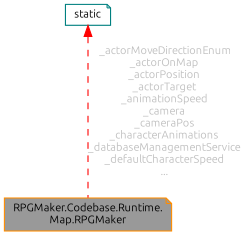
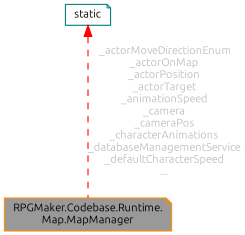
node "RPGMaker.Codebase.Runtime. Map.RPGMaker": label "RPGMaker.Codebase.Runtime. Map.RPGMaker" -> "RPGMaker.Codebase.Runtime. Map.MapManager"
